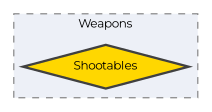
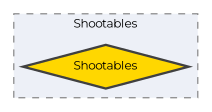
cluster "Weapons": label "Weapons" -> "Shootables"
